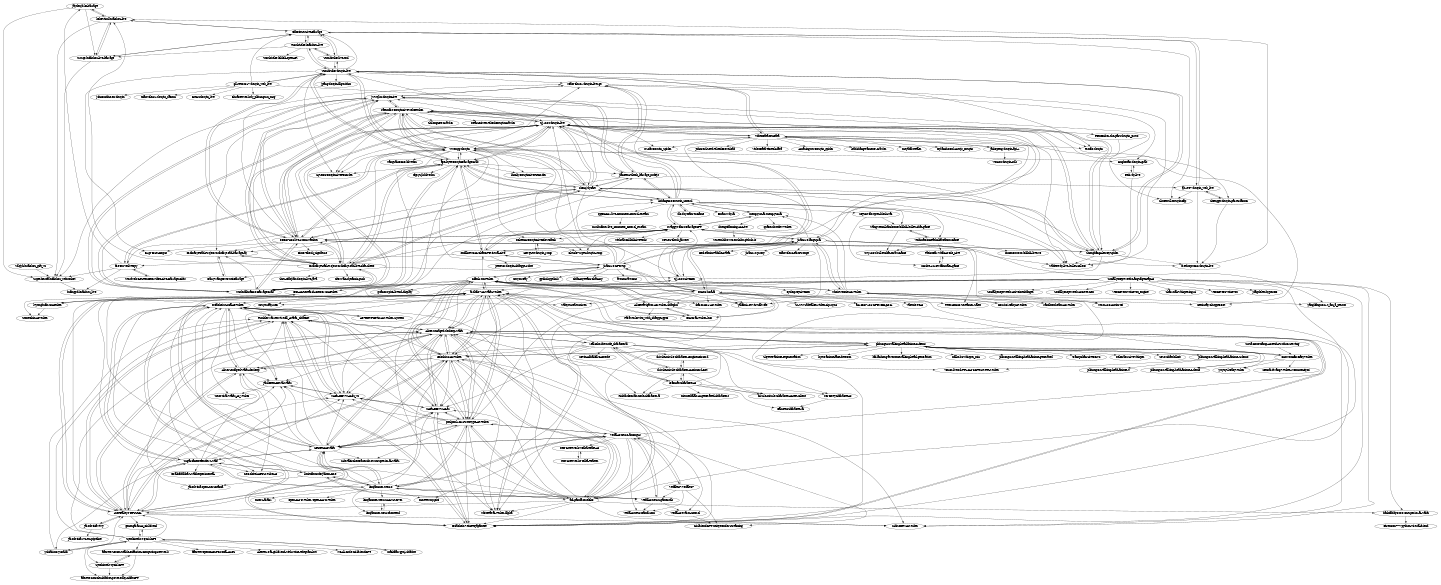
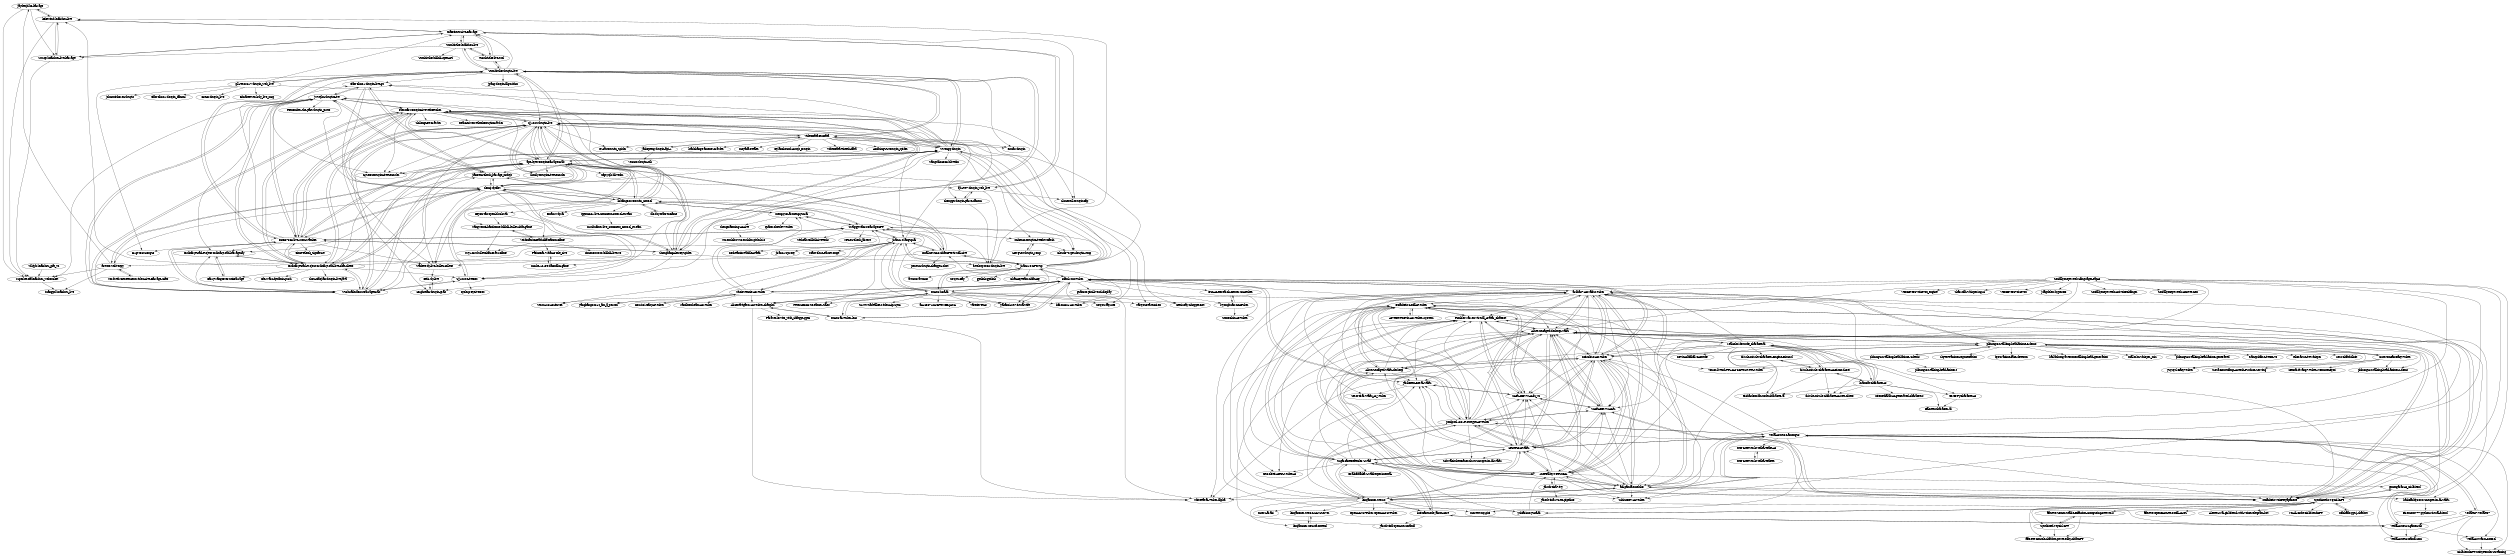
node "EhuaNetwork/dy_pkhungurn_msg": label "EhuaNetwork/dy_pkhungurn_msg" -> "EhuaNetwork/dy_live_msg"
node "Johnserf-Seed/TikTokDownload": removed
edge "Remember-the-past/douyin_proto" -> "zhonghangAlex/DySpider": now "ape-byte/DouyinBarrageGrab" -> "zhonghangAlex/DySpider"
edge "Feiir/dy-live" -> "wadeee/dy-live-bullet-collect": reversed
edge "zzsza/Boostcamp-AI-Tech-Product-Serving" -> "GunwooHan/EasyVtuber": reversed
edge "adi-panda/Kuebiko" -> "1neReality/MITSUHA": reversed
